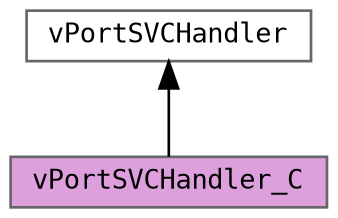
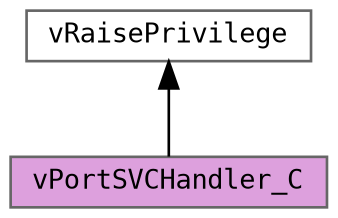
node "vPortSVCHandler": label "vPortSVCHandler" -> "vRaisePrivilege"
